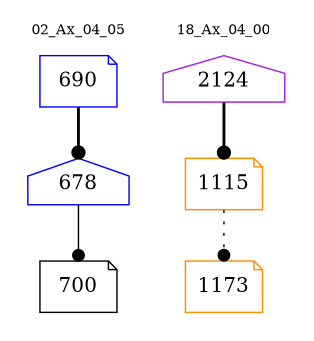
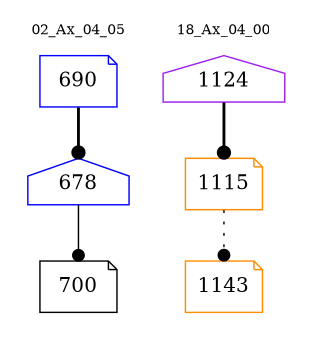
node "2124": label "2124" -> "1124"
node "1173": label "1173" -> "1143"
